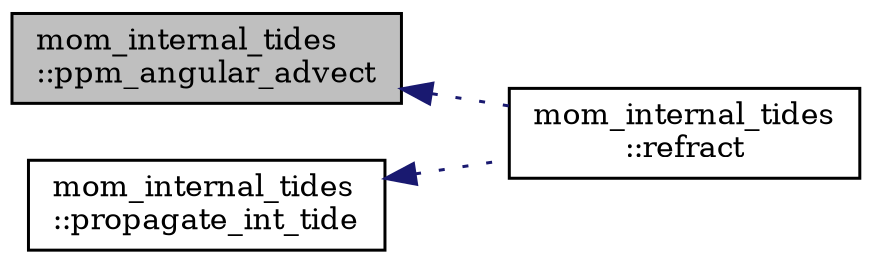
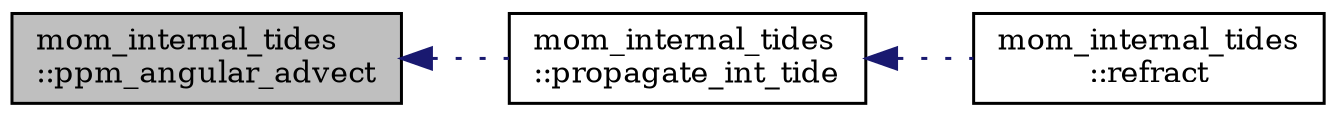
edge "mom_internal_tides ::refract" -> "mom_internal_tides ::ppm_angular_advect": now "mom_internal_tides ::propagate_int_tide" -> "mom_internal_tides ::ppm_angular_advect"
